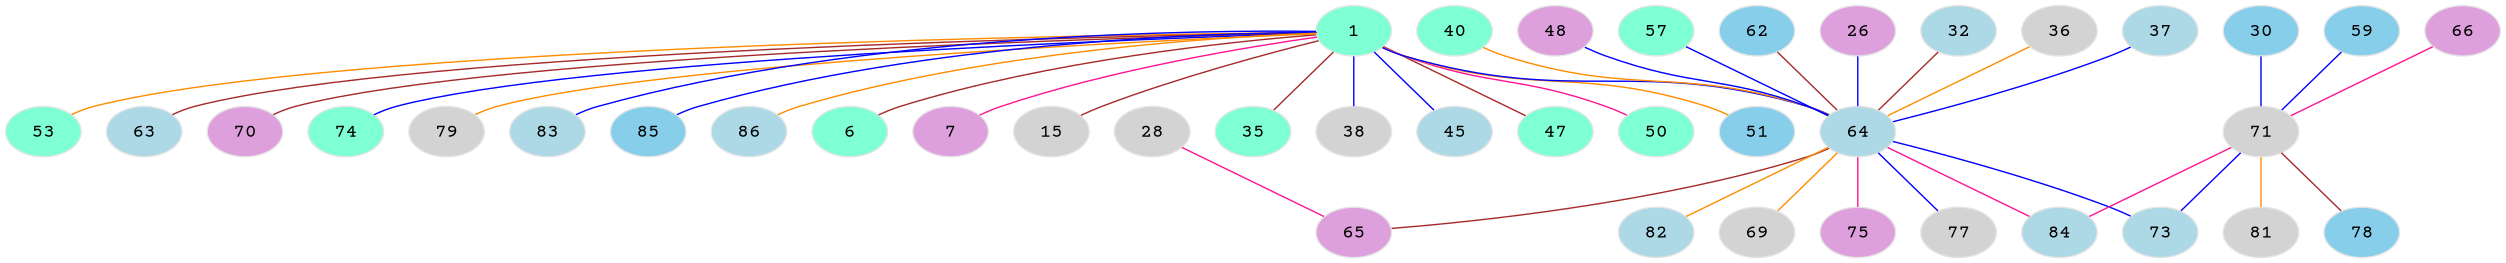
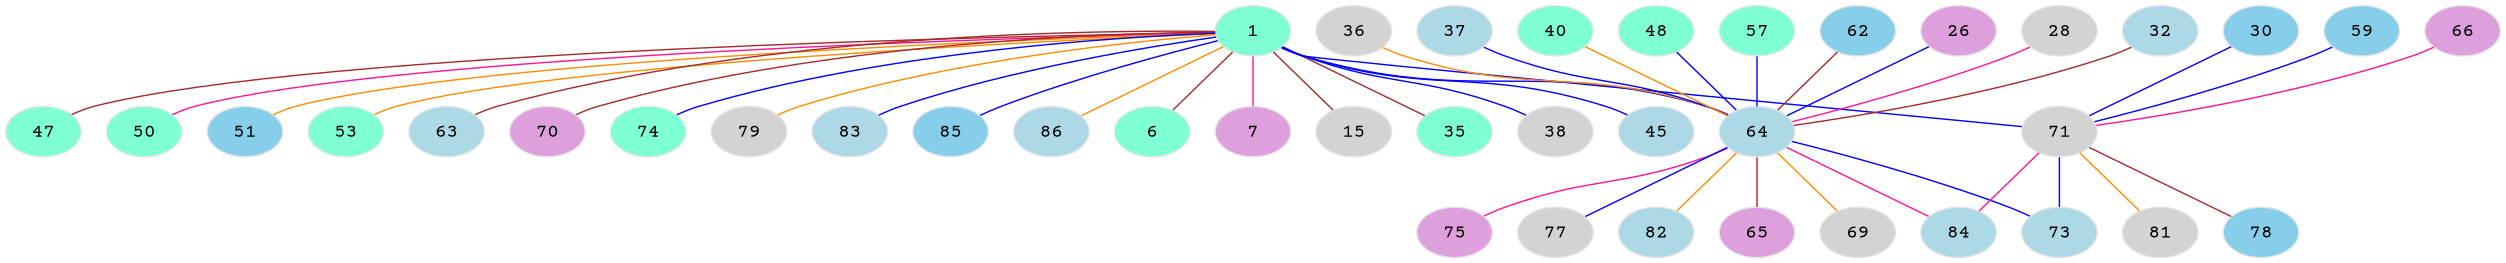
node "48": fillcolor plum -> aquamarine
edge "1" -- "71": added
edge "28" -- "65": now "28" -- "64"
